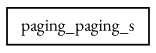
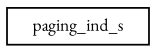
node "paging_paging_s": label "paging_paging_s" -> "paging_ind_s"
